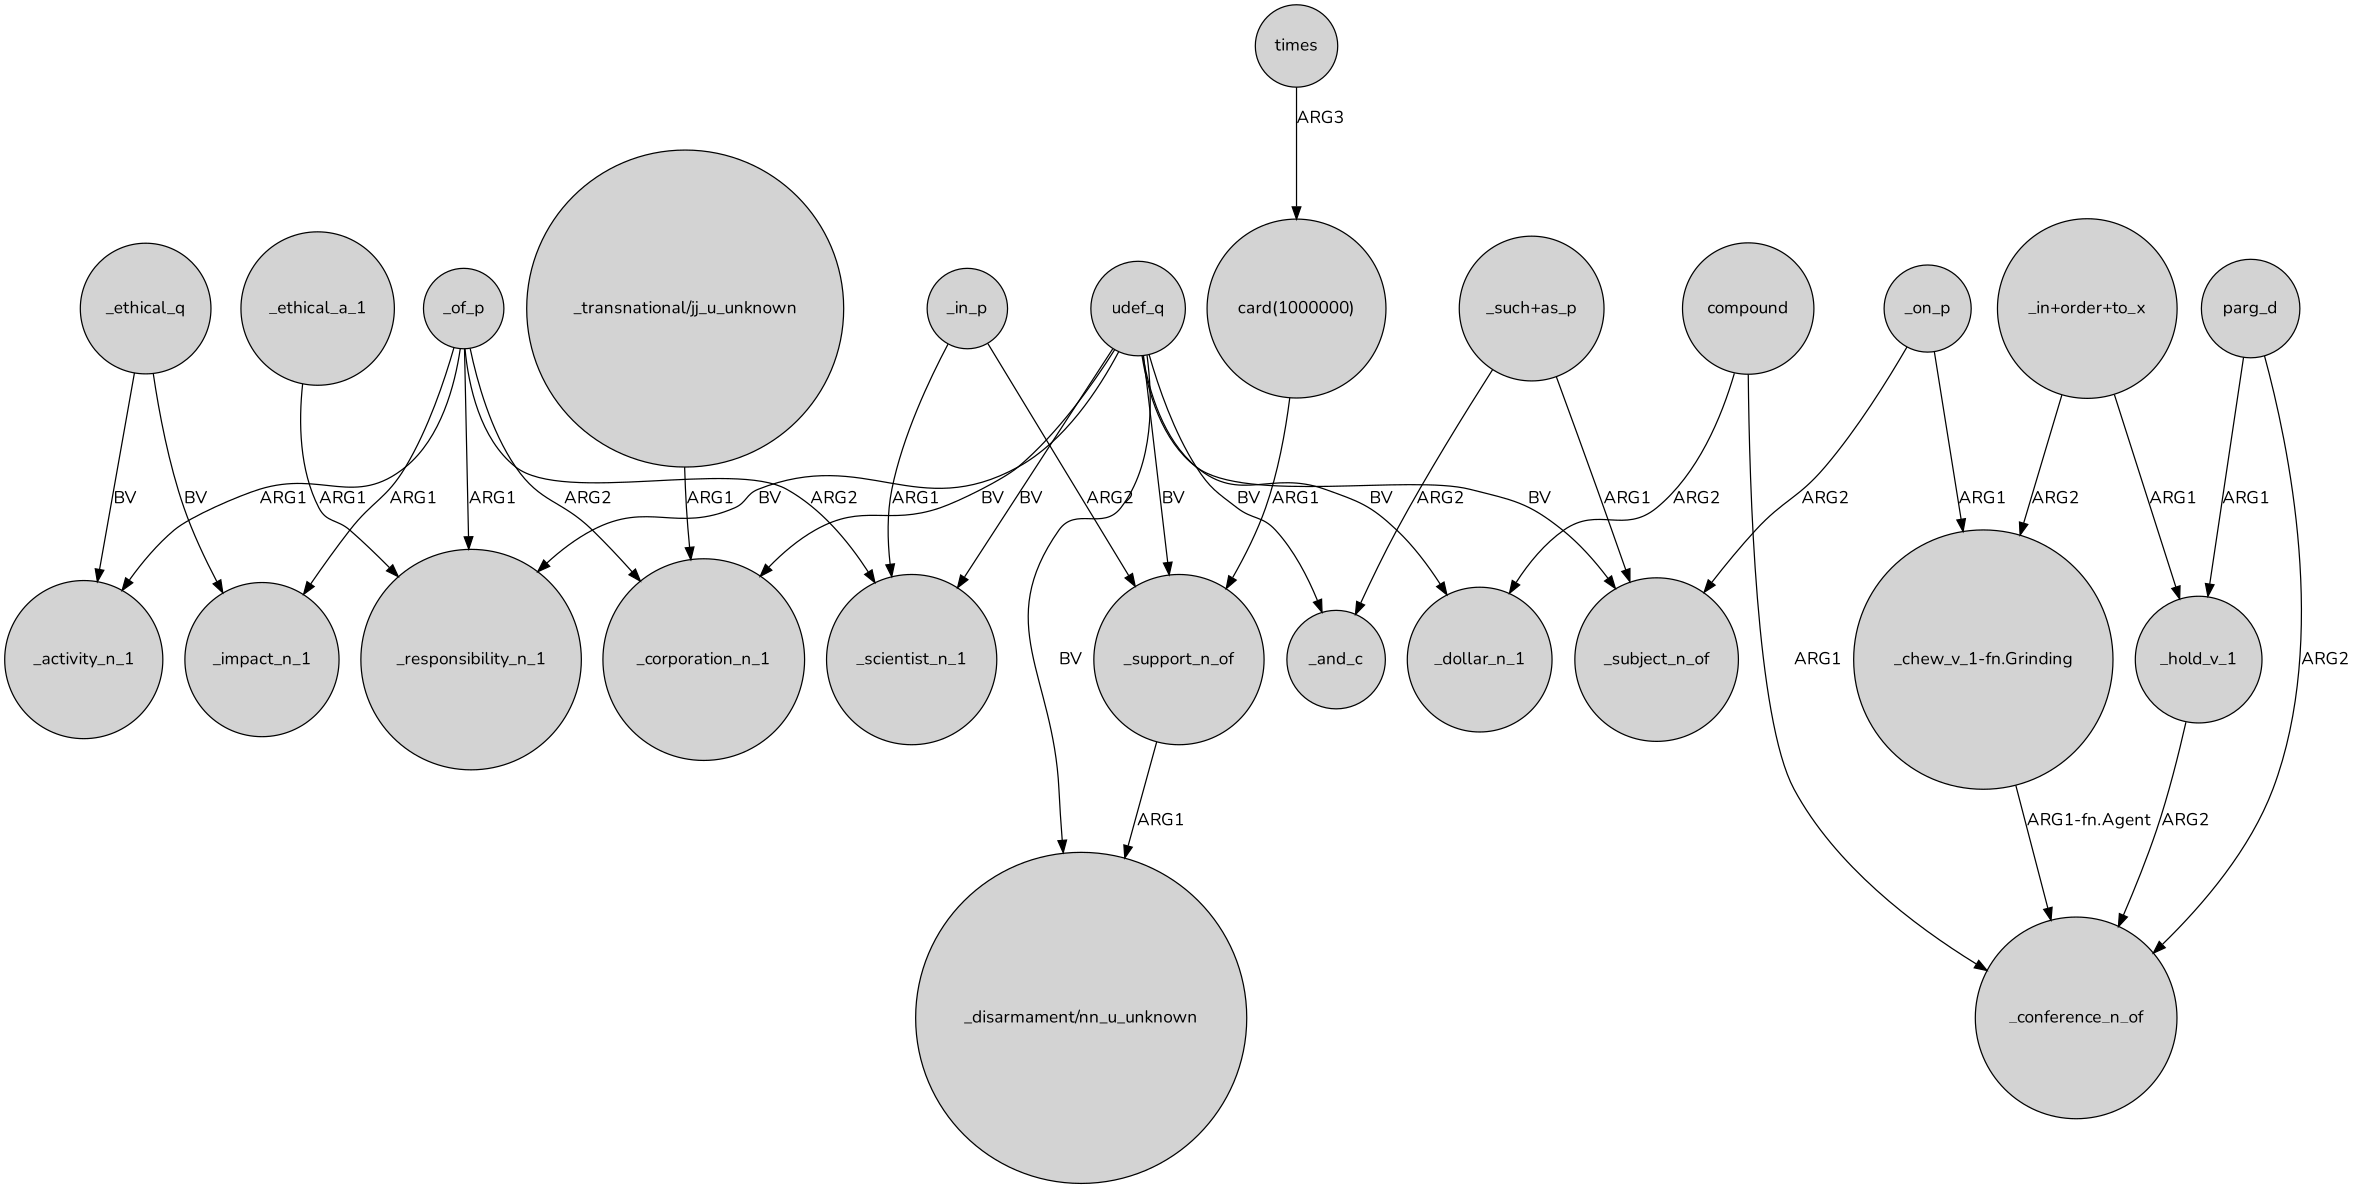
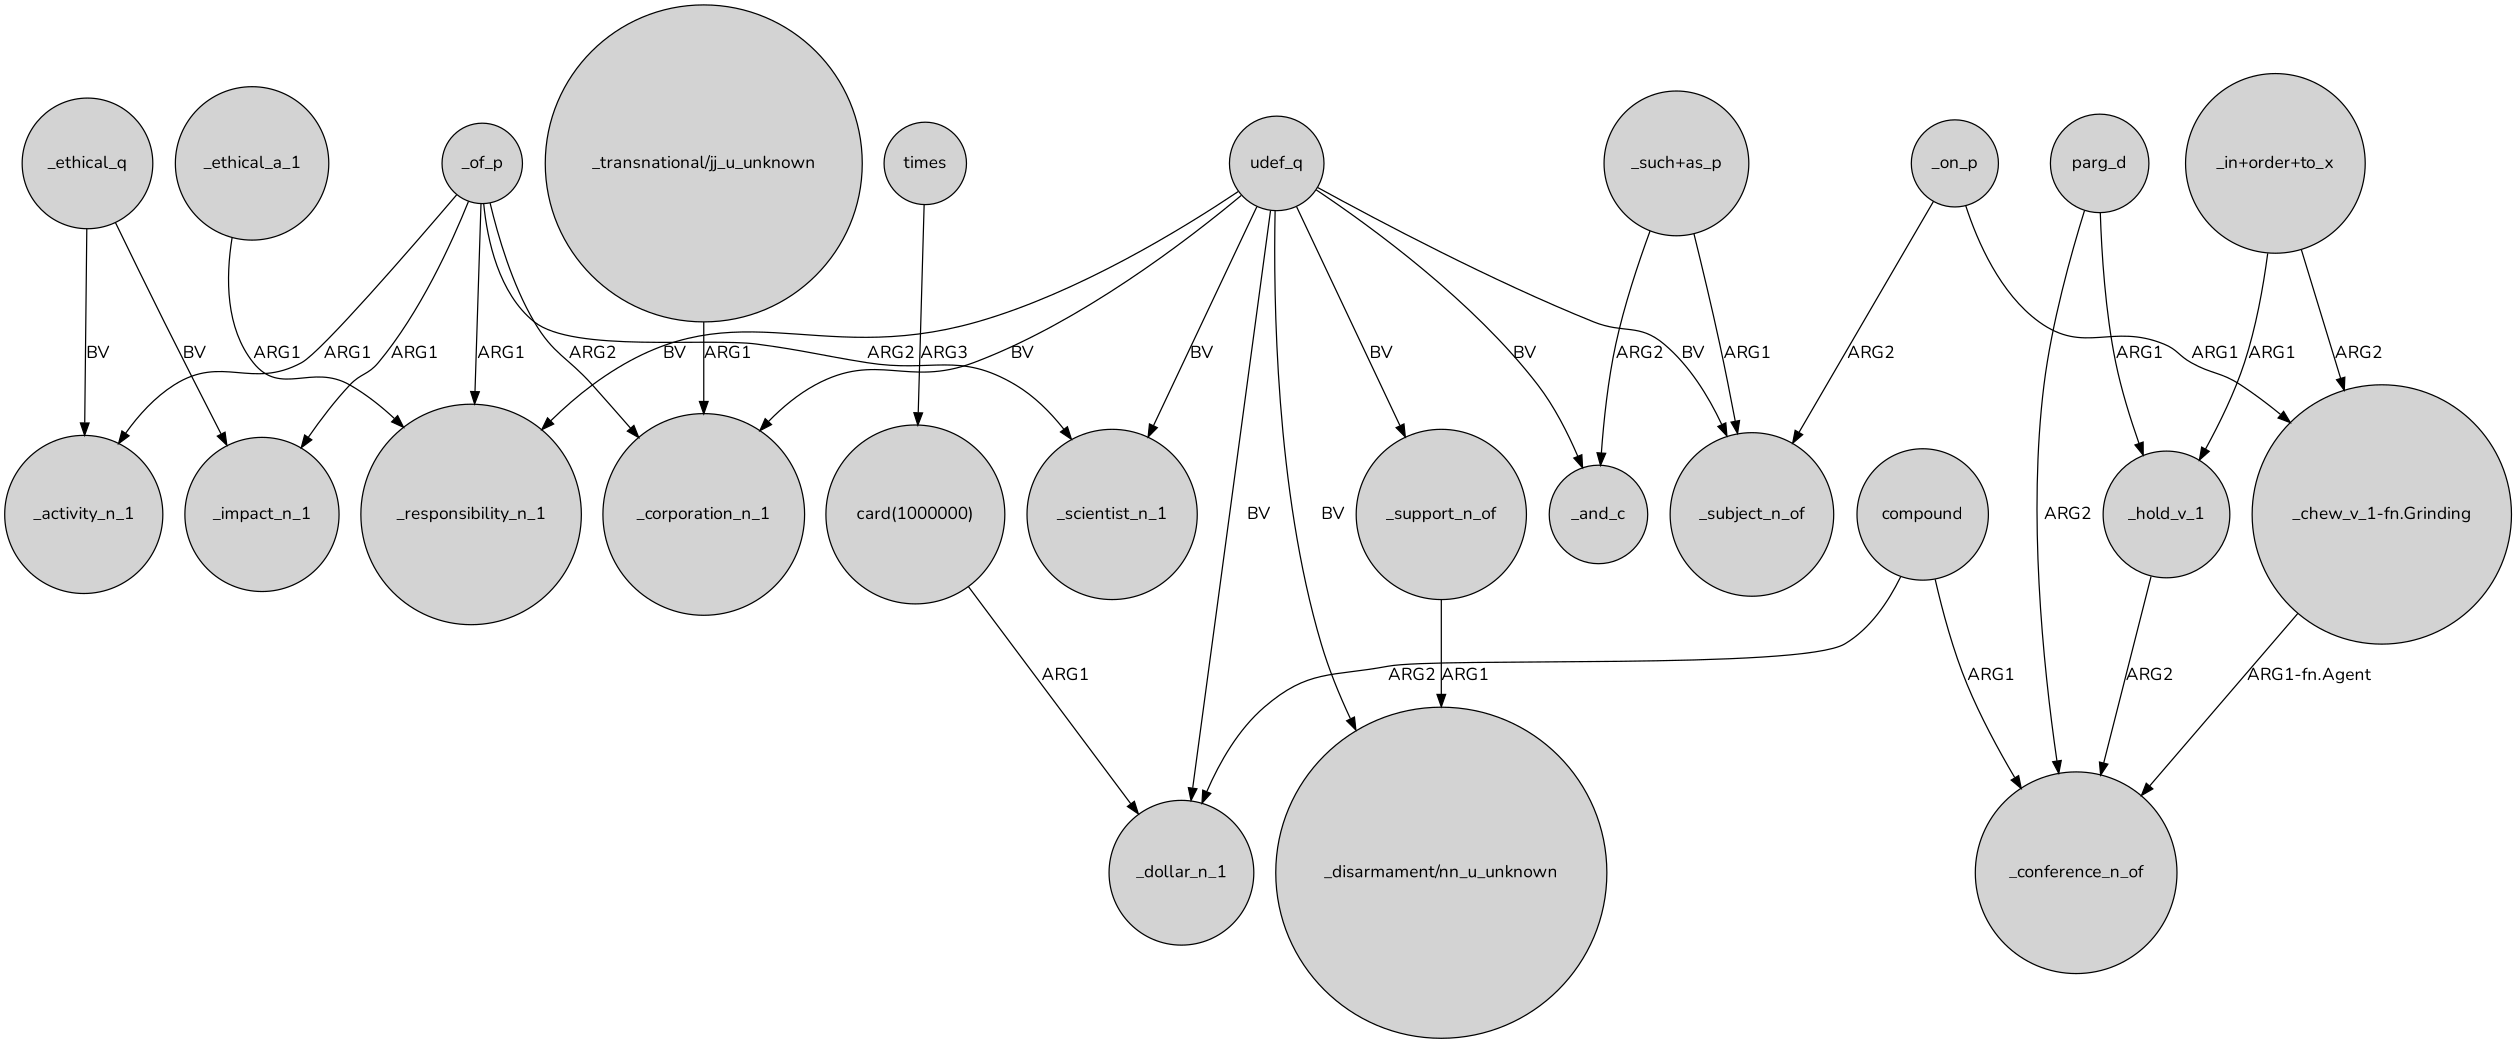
node "_in_p": removed
edge "card(1000000)" -> "_support_n_of": now "card(1000000)" -> "_dollar_n_1"
